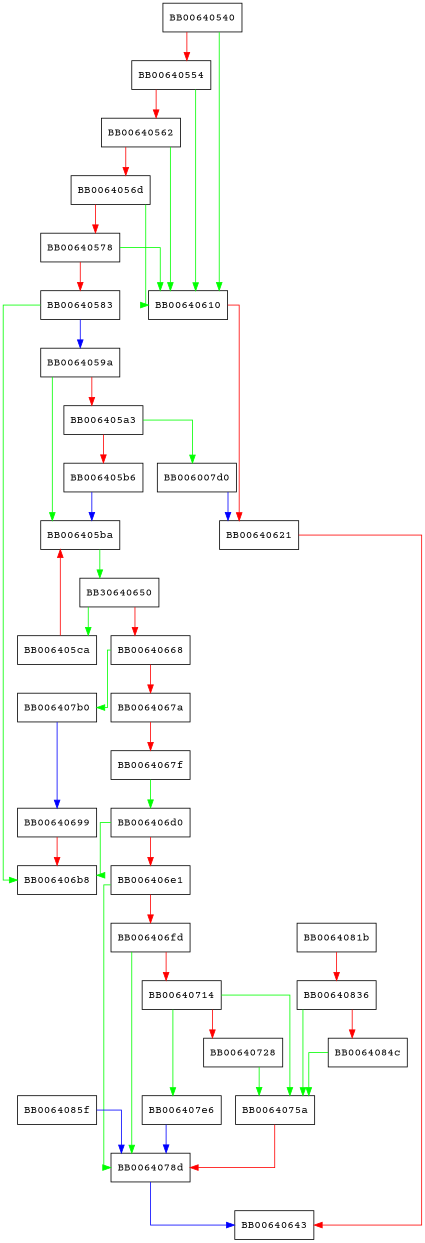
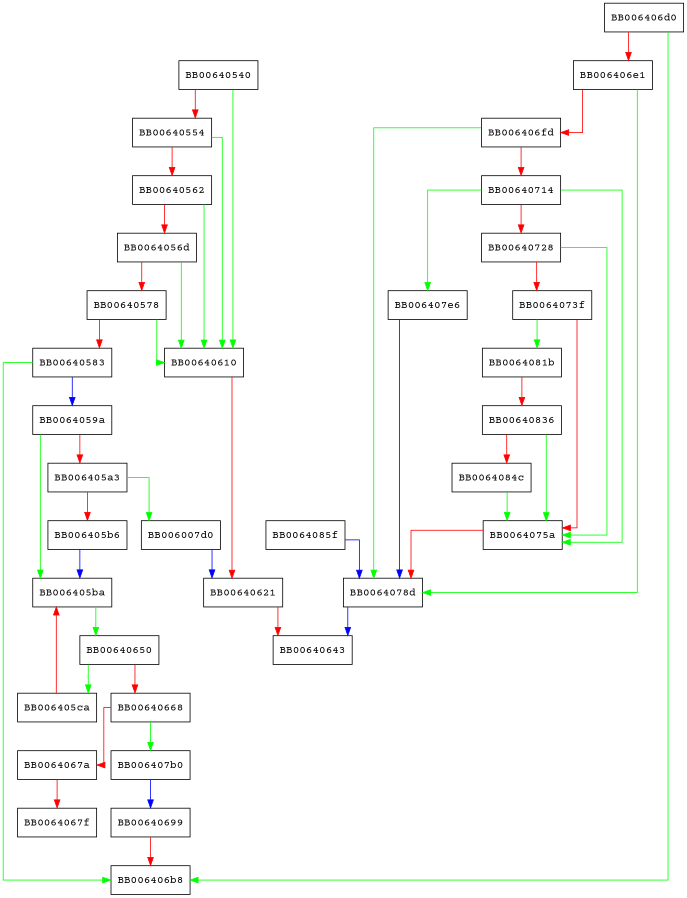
node "BB0064073f": added
node "BB30640650": label "BB30640650" -> "BB00640650"
edge "BB0064067f" -> "BB006406d0": removed
